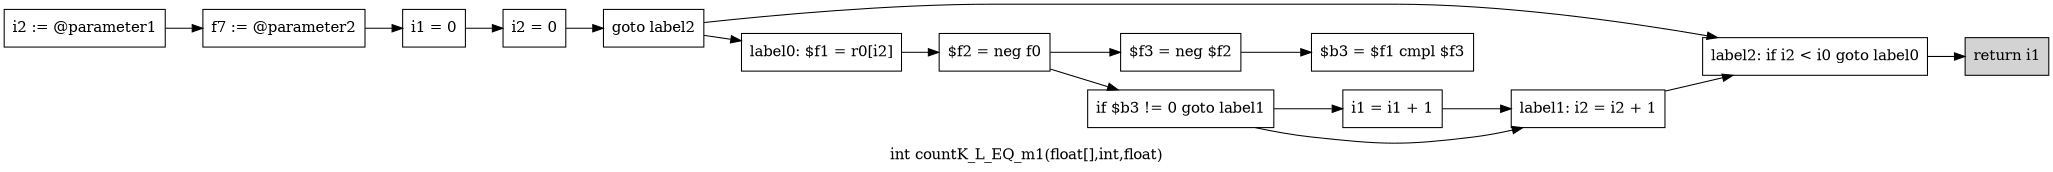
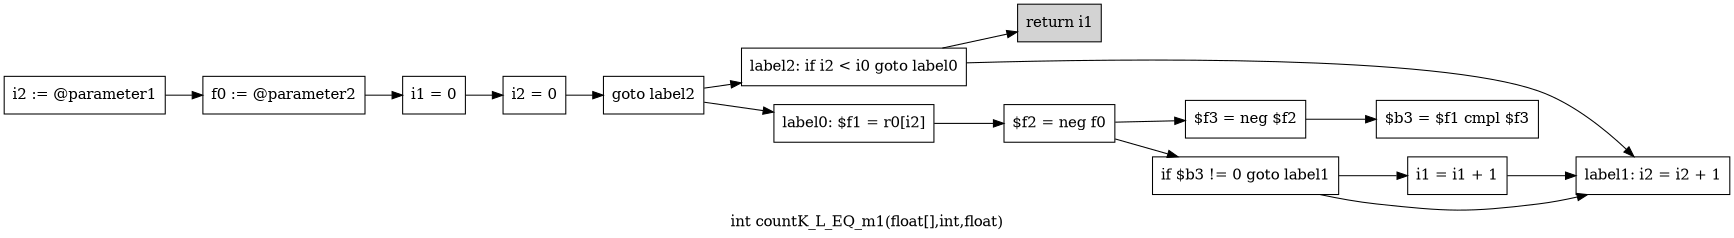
node "f7 := @parameter2": label "f7 := @parameter2" -> "f0 := @parameter2"
edge "label1: i2 = i2 + 1" -> "label2: if i2 < i0 goto label0": reversed
